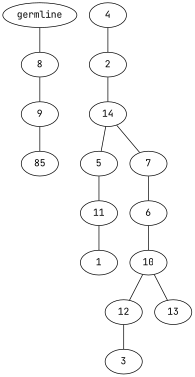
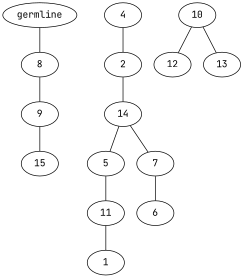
node "85": label "85" -> "15"
edge "6" -- "10": removed
node "3": removed
